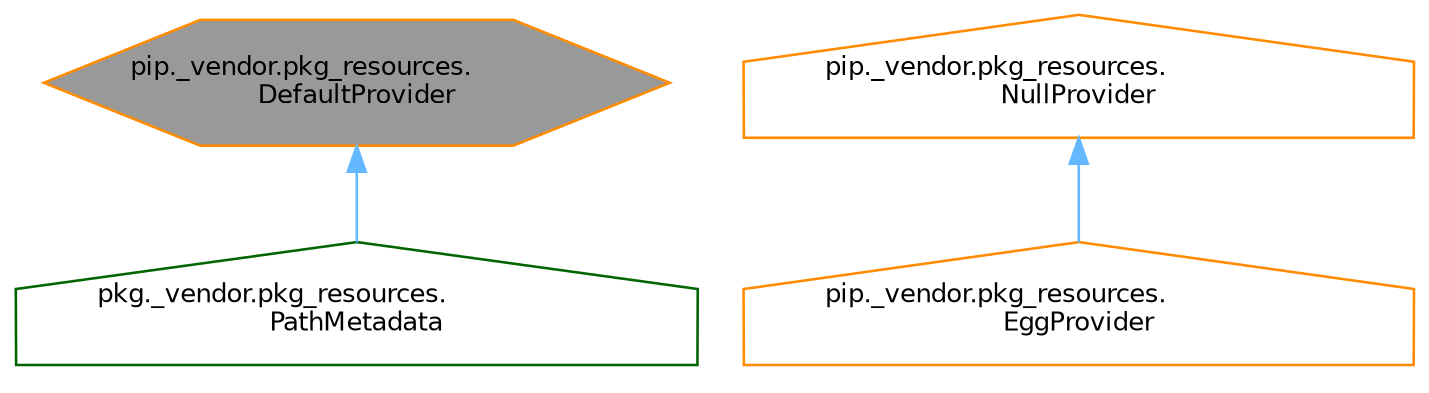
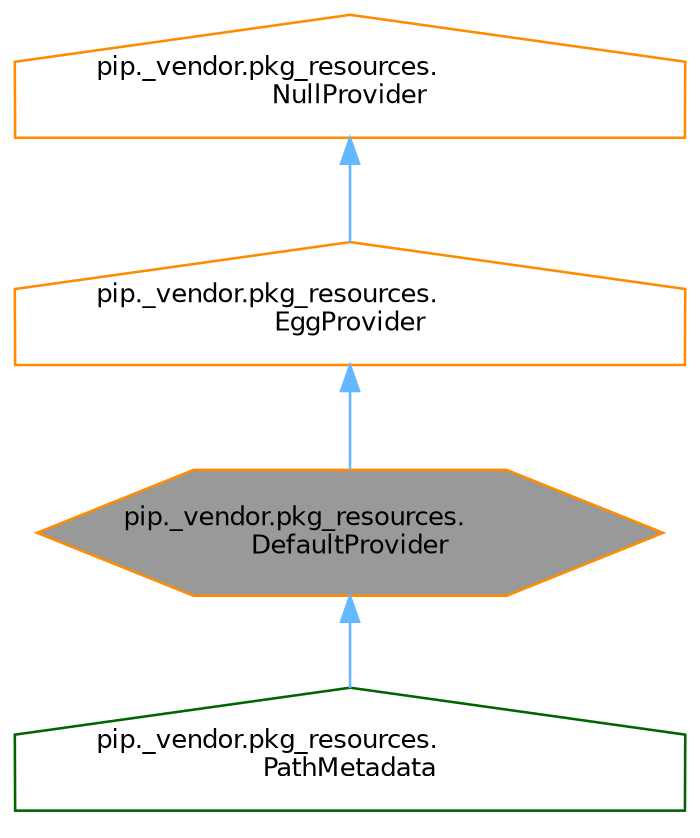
node "pkg._vendor.pkg_resources. PathMetadata": label "pkg._vendor.pkg_resources. PathMetadata" -> "pip._vendor.pkg_resources. PathMetadata"
edge "pip._vendor.pkg_resources. DefaultProvider" -> "pip._vendor.pkg_resources. EggProvider": added
